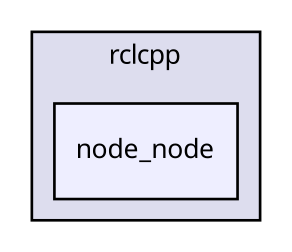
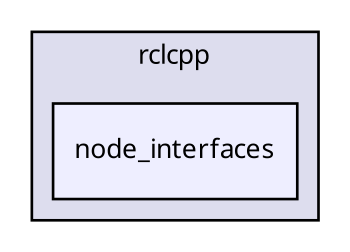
node "node_node": label "node_node" -> "node_interfaces"
